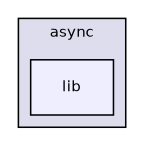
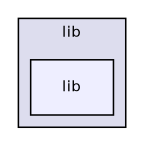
cluster "async": label "async" -> "lib"
